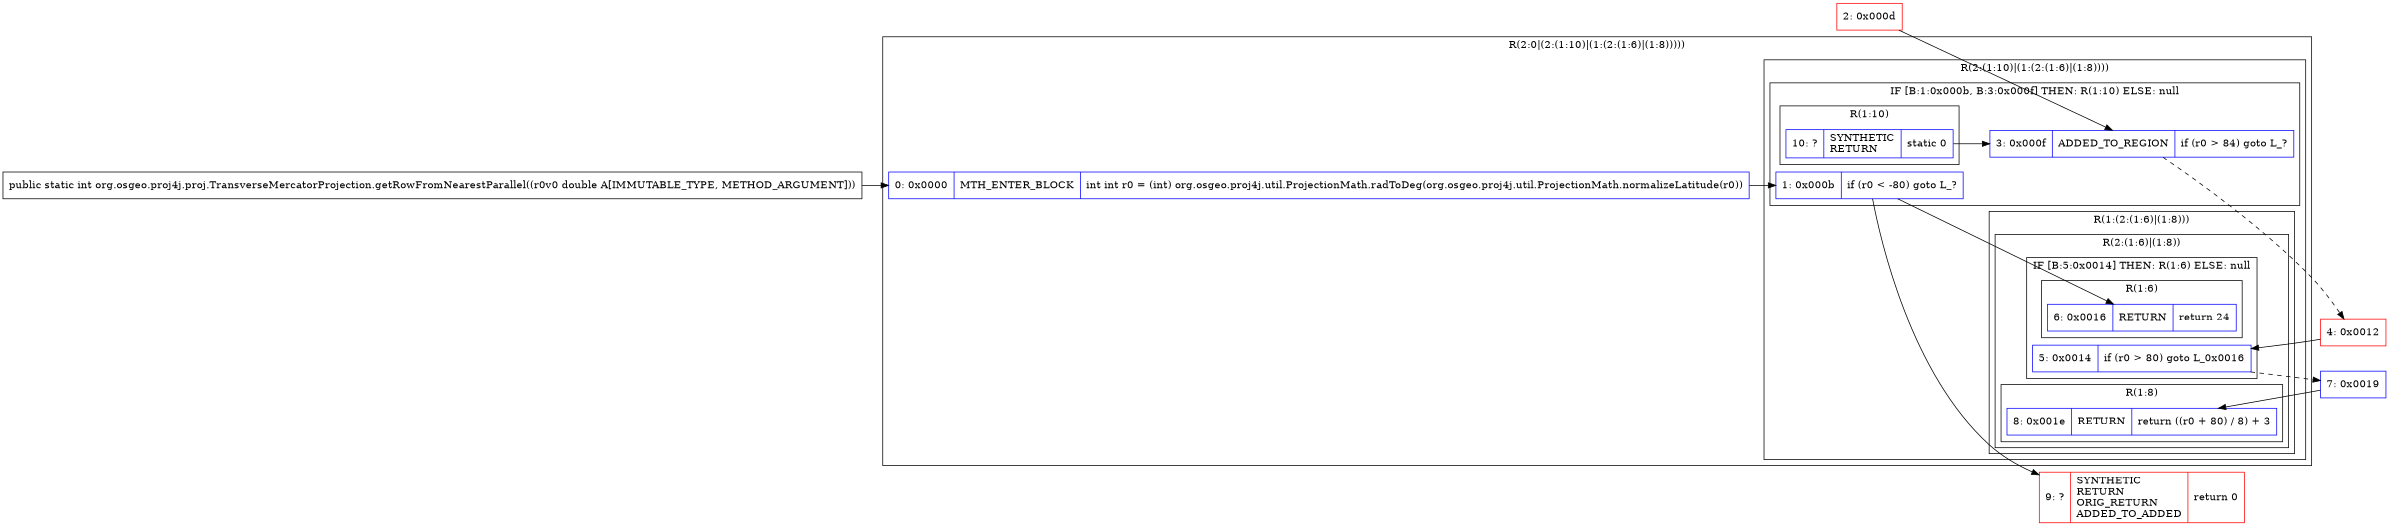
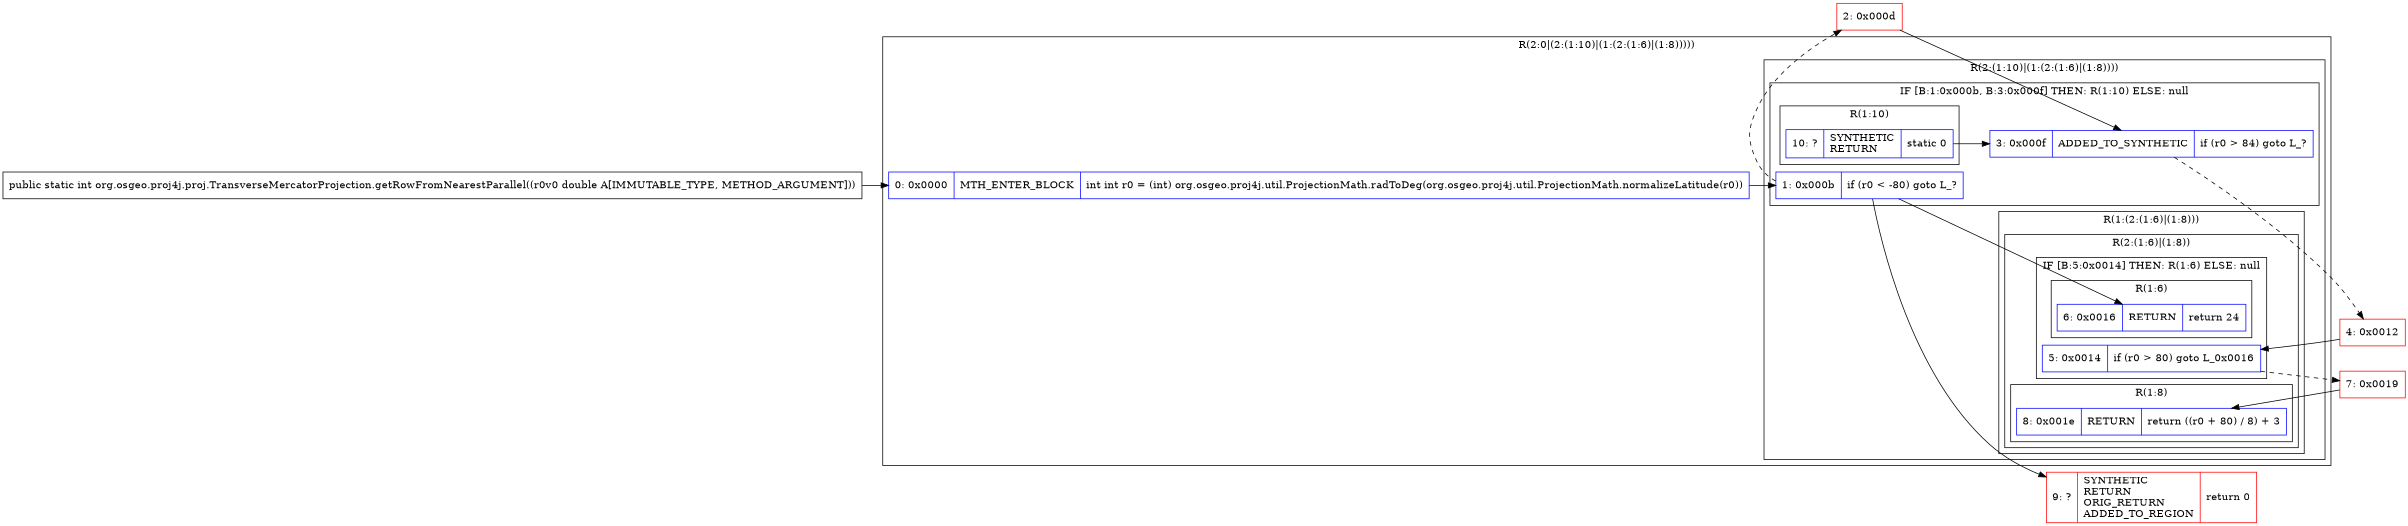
edge "1: 0x000b" -> "2: 0x000d": added
node "3: 0x000f": text "ADDED_TO_REGION" -> "ADDED_TO_SYNTHETIC"
node "7: 0x0019": color blue -> red
node "9: ?": text "ADDED_TO_ADDED" -> "ADDED_TO_REGION"
